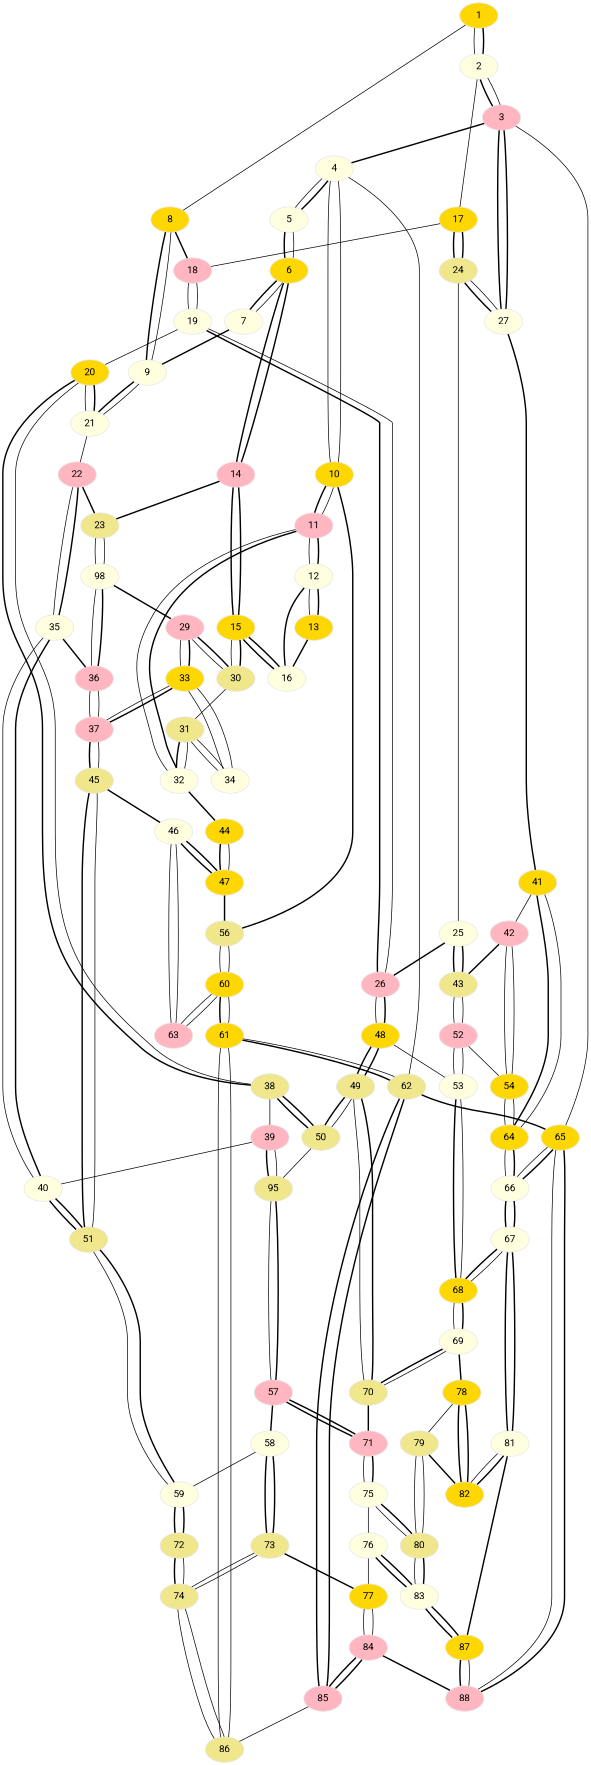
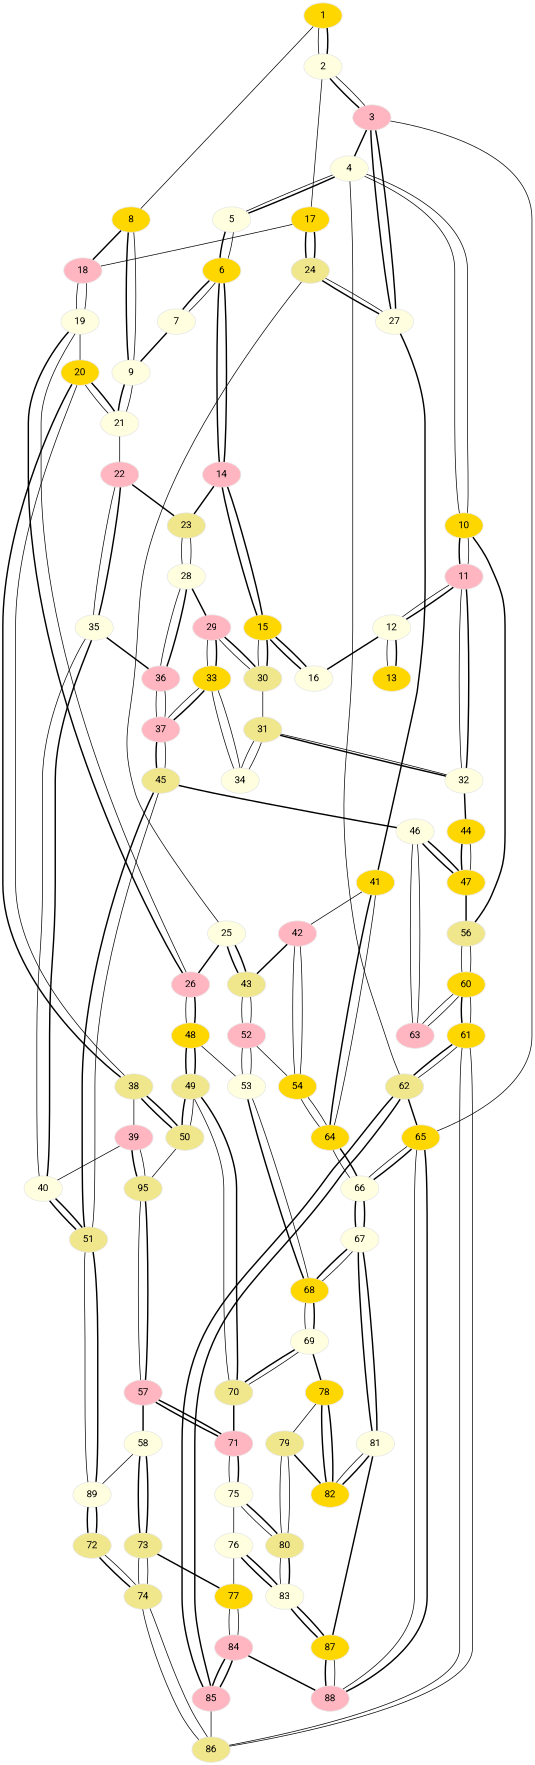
node "98": label "98" -> "28"
edge "13" -- "16": removed
node "59": label "59" -> "89"
